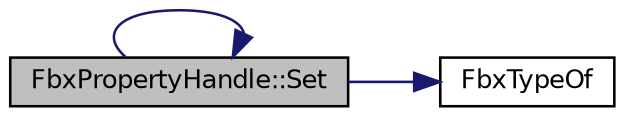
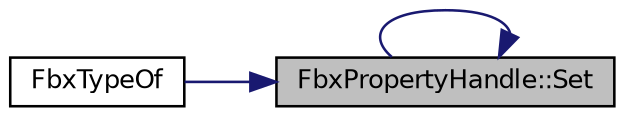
edge "FbxPropertyHandle::Set" -> "FbxTypeOf": reversed
